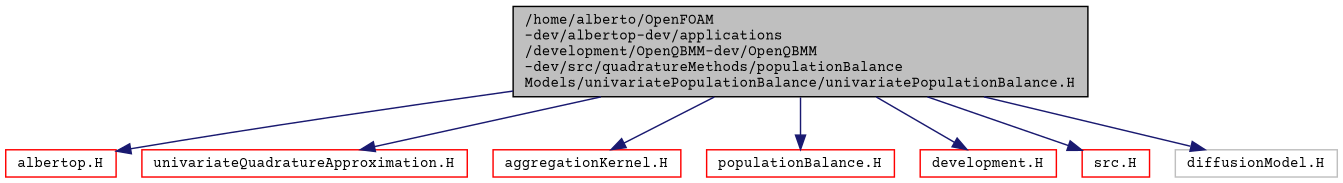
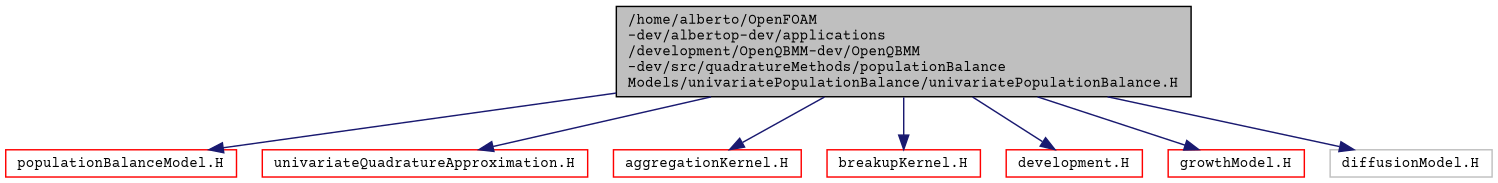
node "albertop.H": label "albertop.H" -> "populationBalanceModel.H"
node "populationBalance.H": label "populationBalance.H" -> "breakupKernel.H"
node "src.H": label "src.H" -> "growthModel.H"
